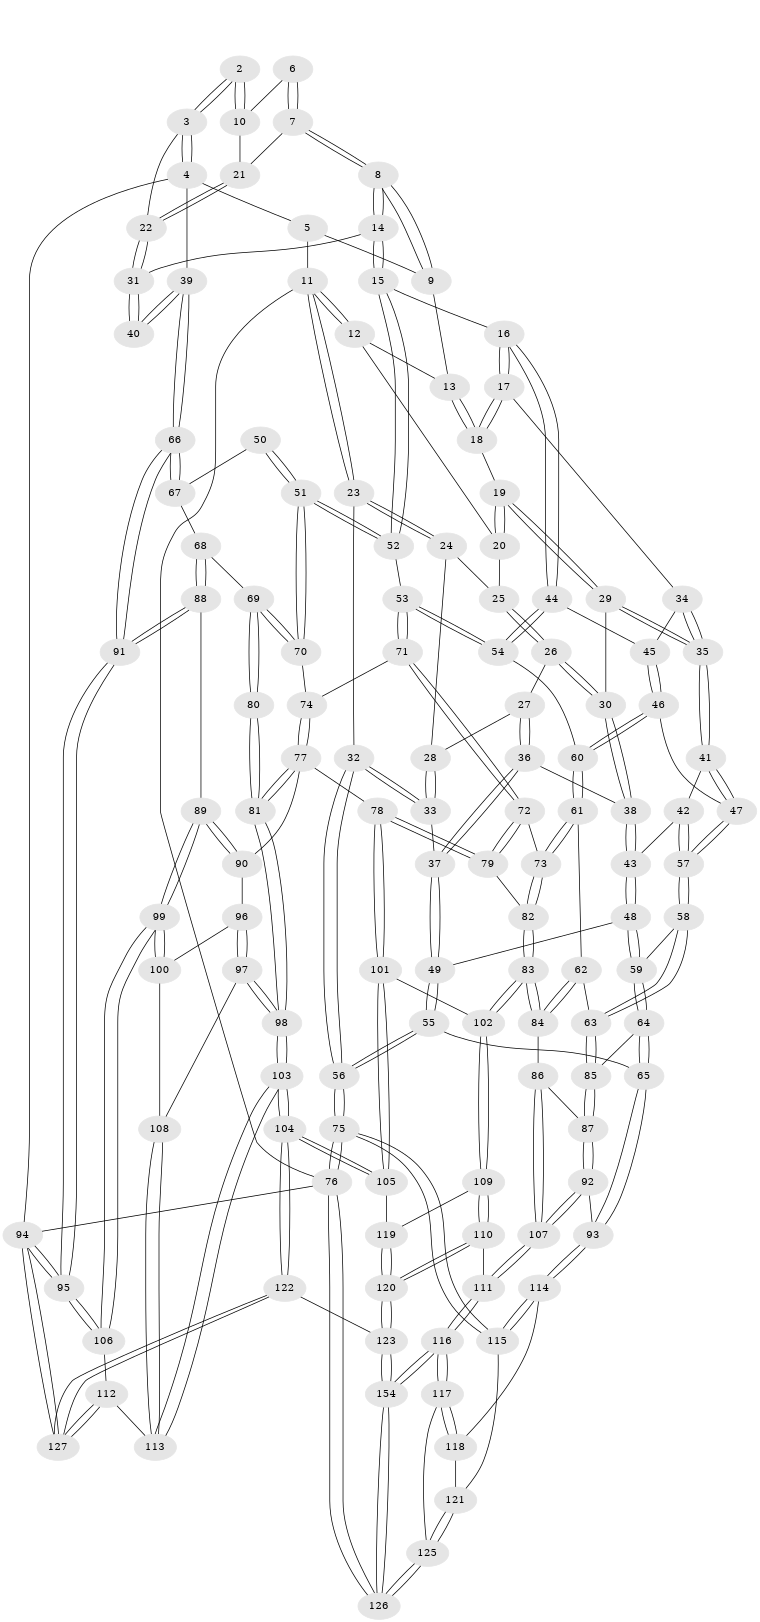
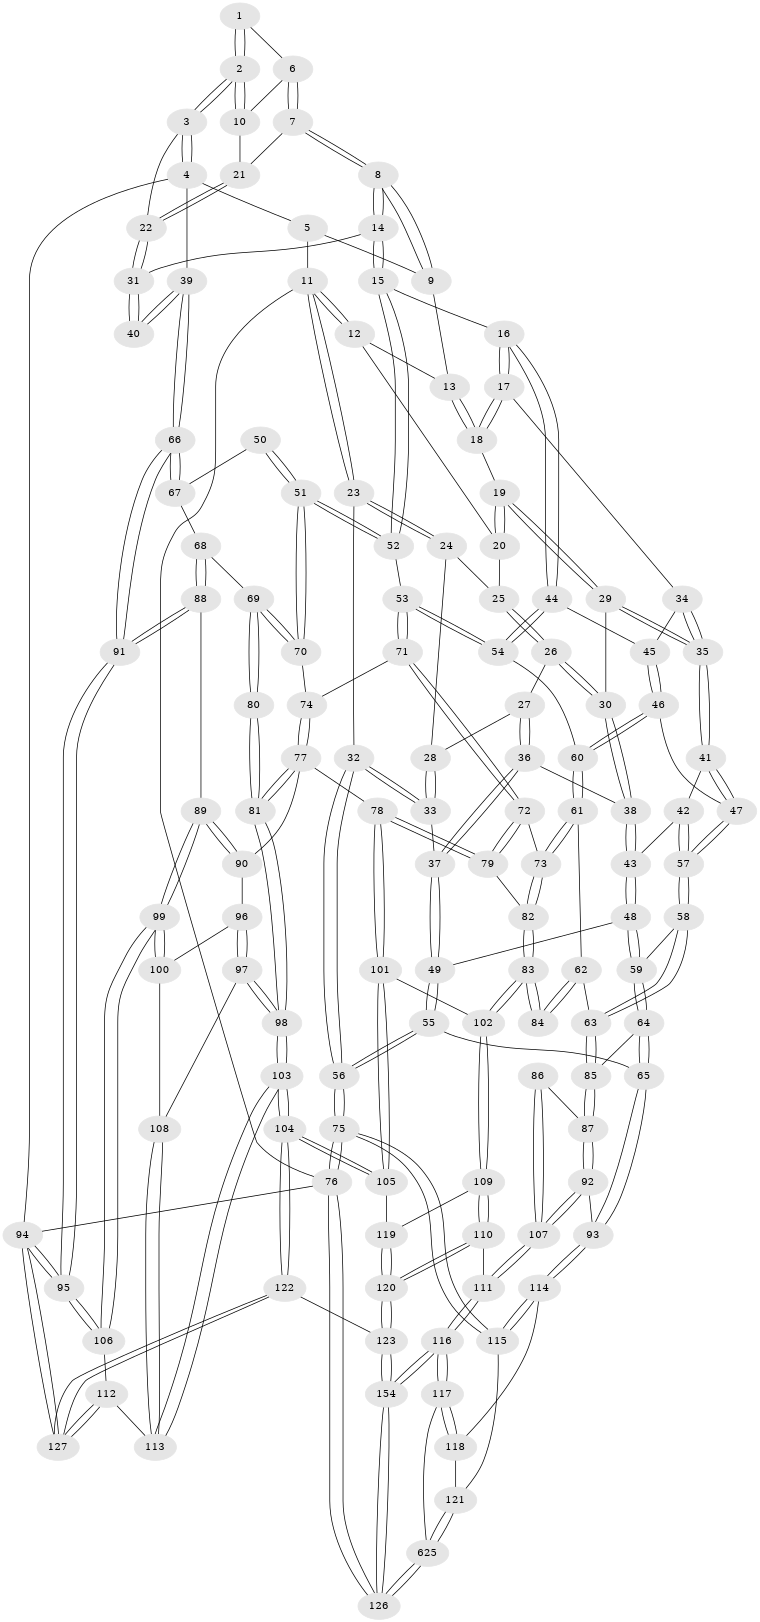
node "1": added
edge "84" -- "86": removed
node "125": label "125" -> "625"
